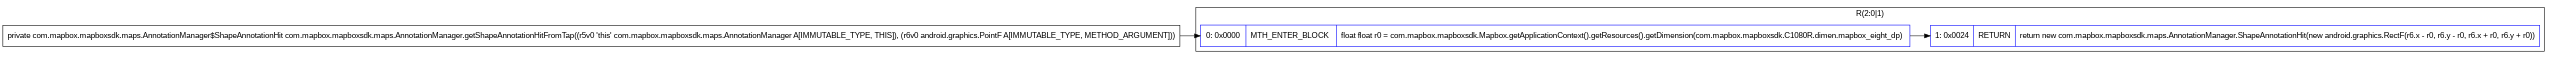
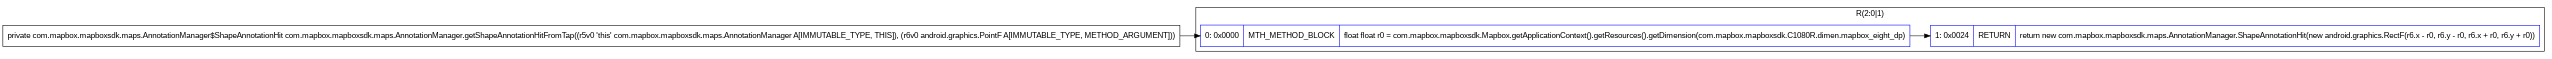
node "0: 0x0000": text "MTH_ENTER_BLOCK" -> "MTH_METHOD_BLOCK"
